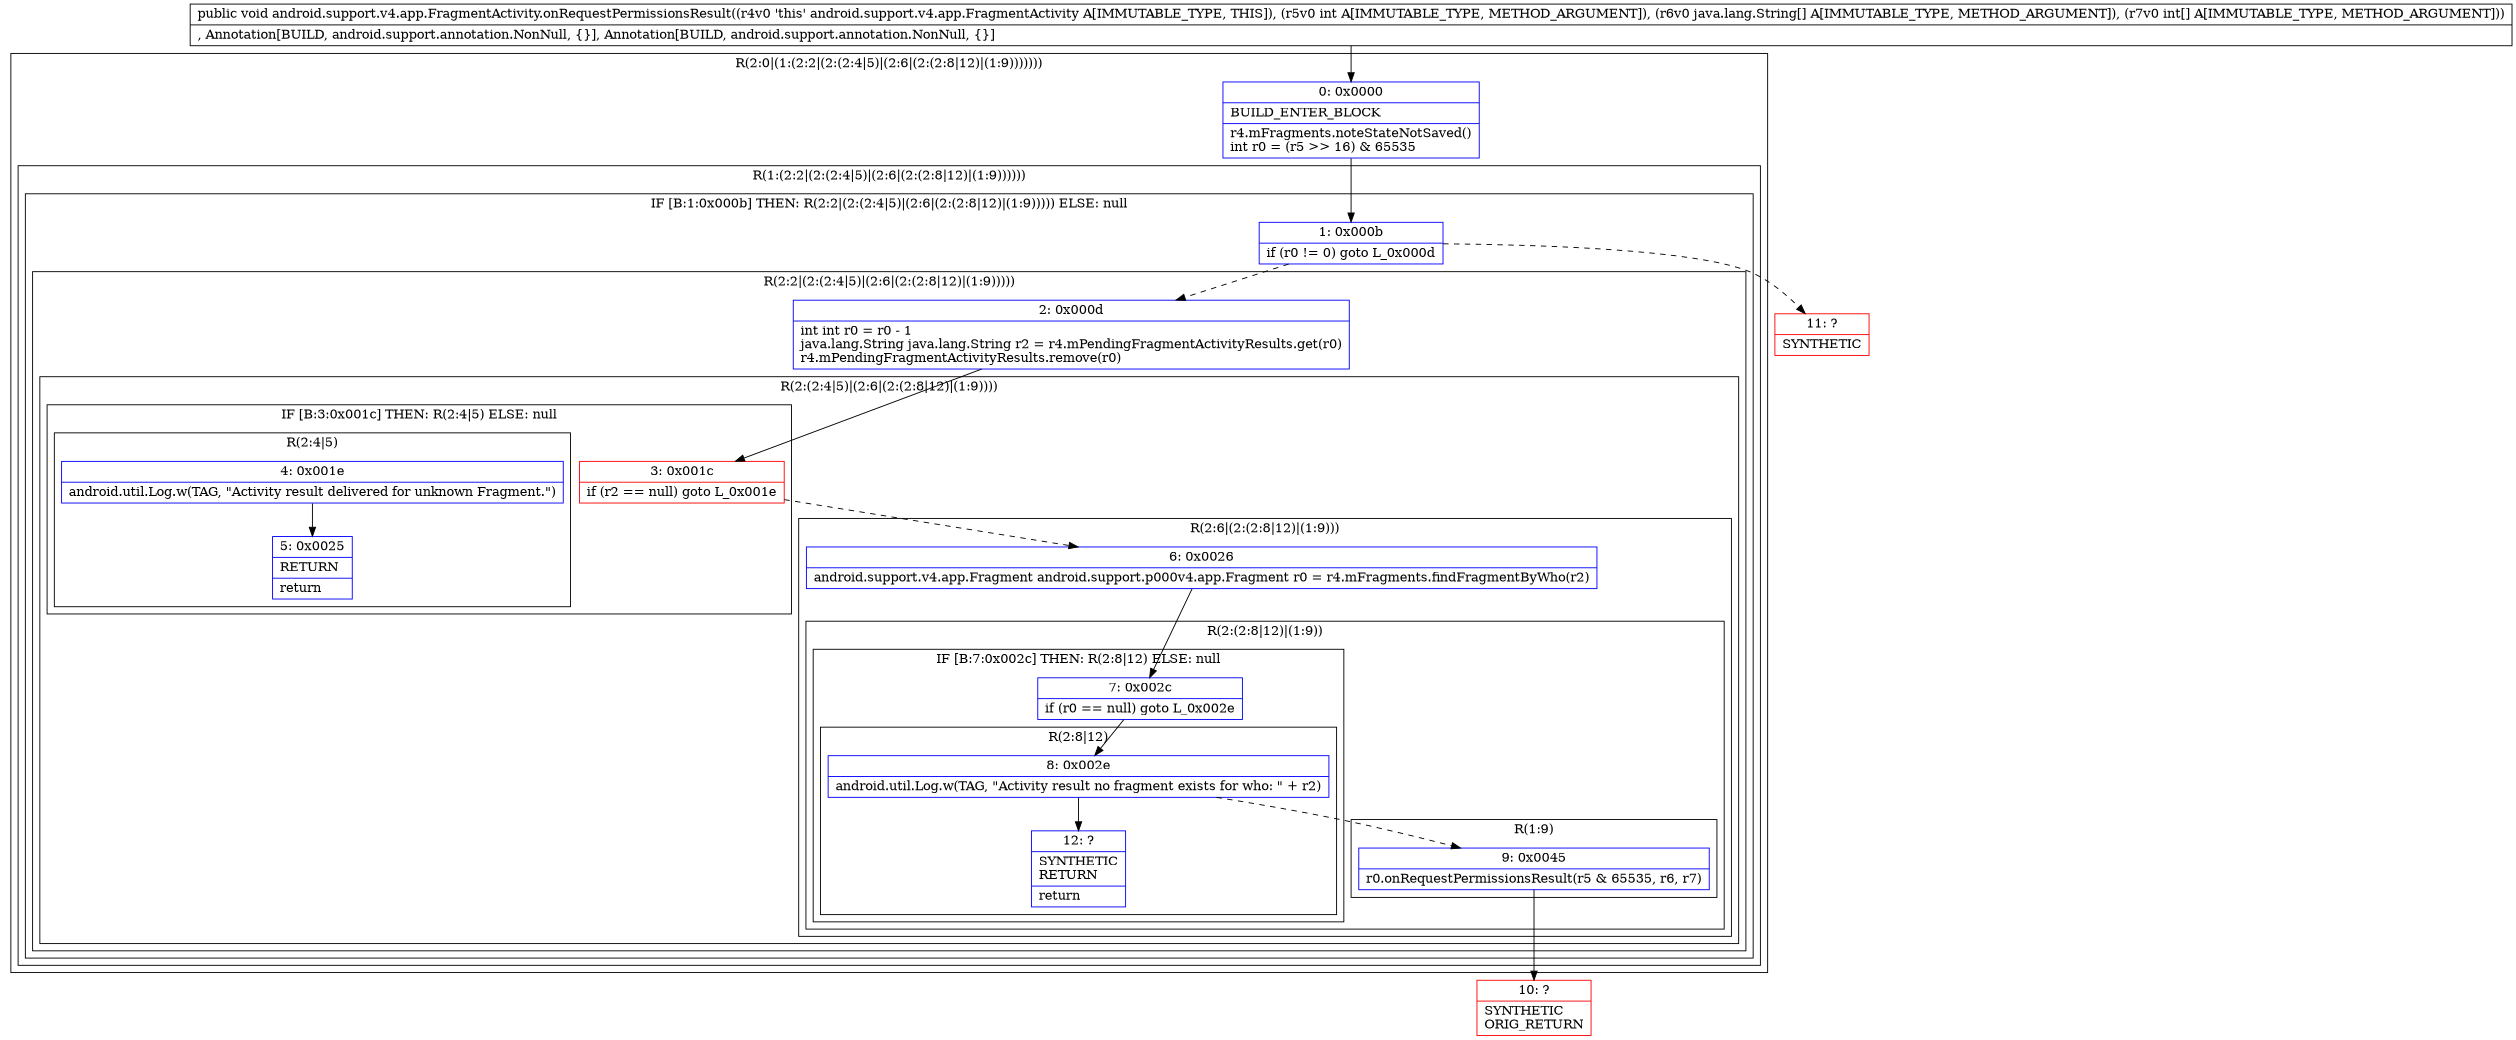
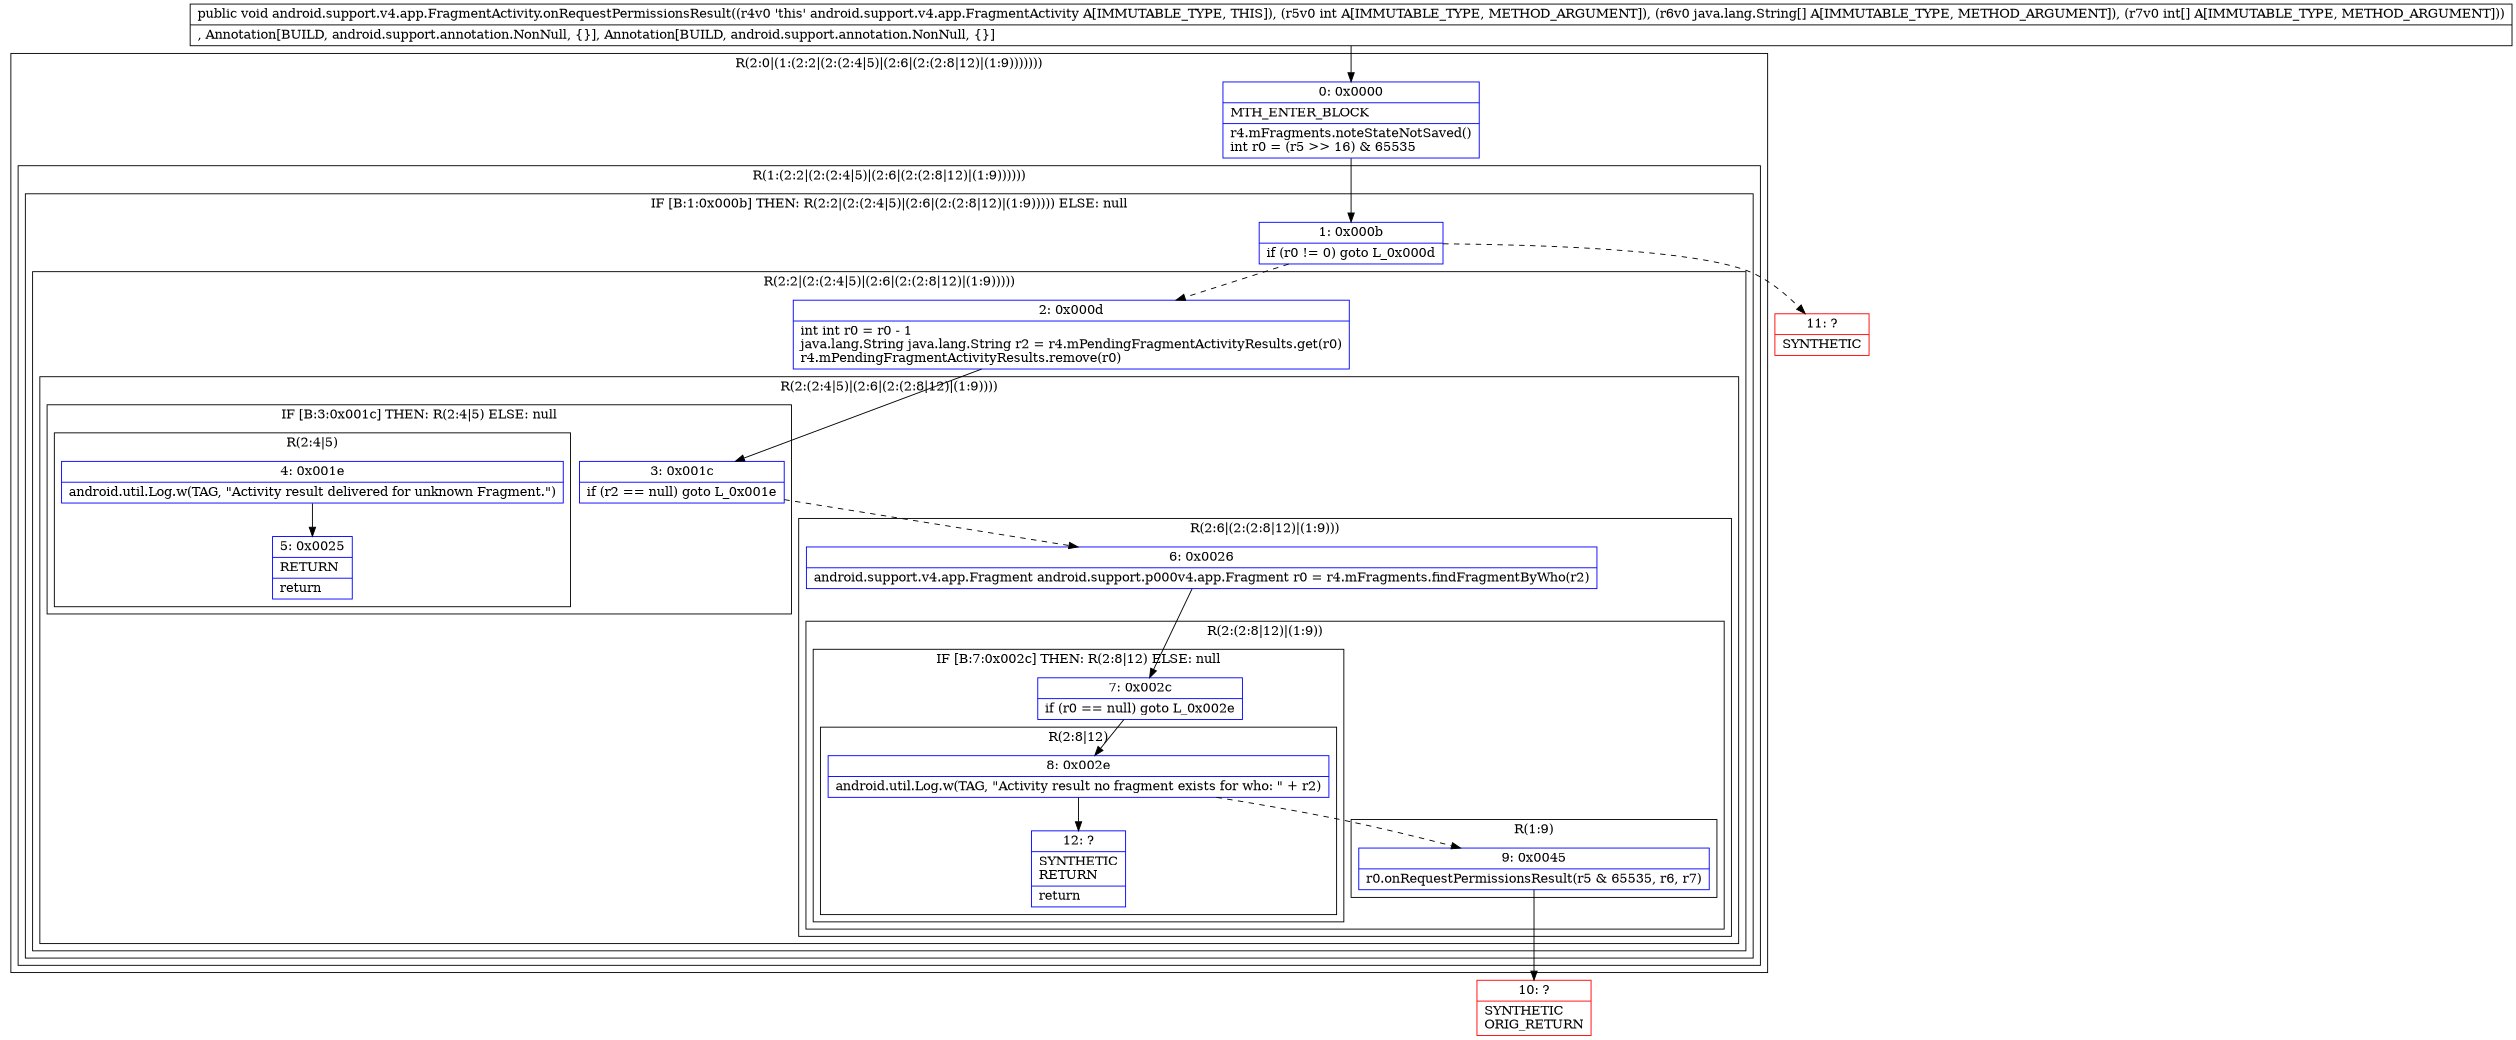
node "0: 0x0000": text "BUILD_ENTER_BLOCK" -> "MTH_ENTER_BLOCK"
node "3: 0x001c": color red -> blue
